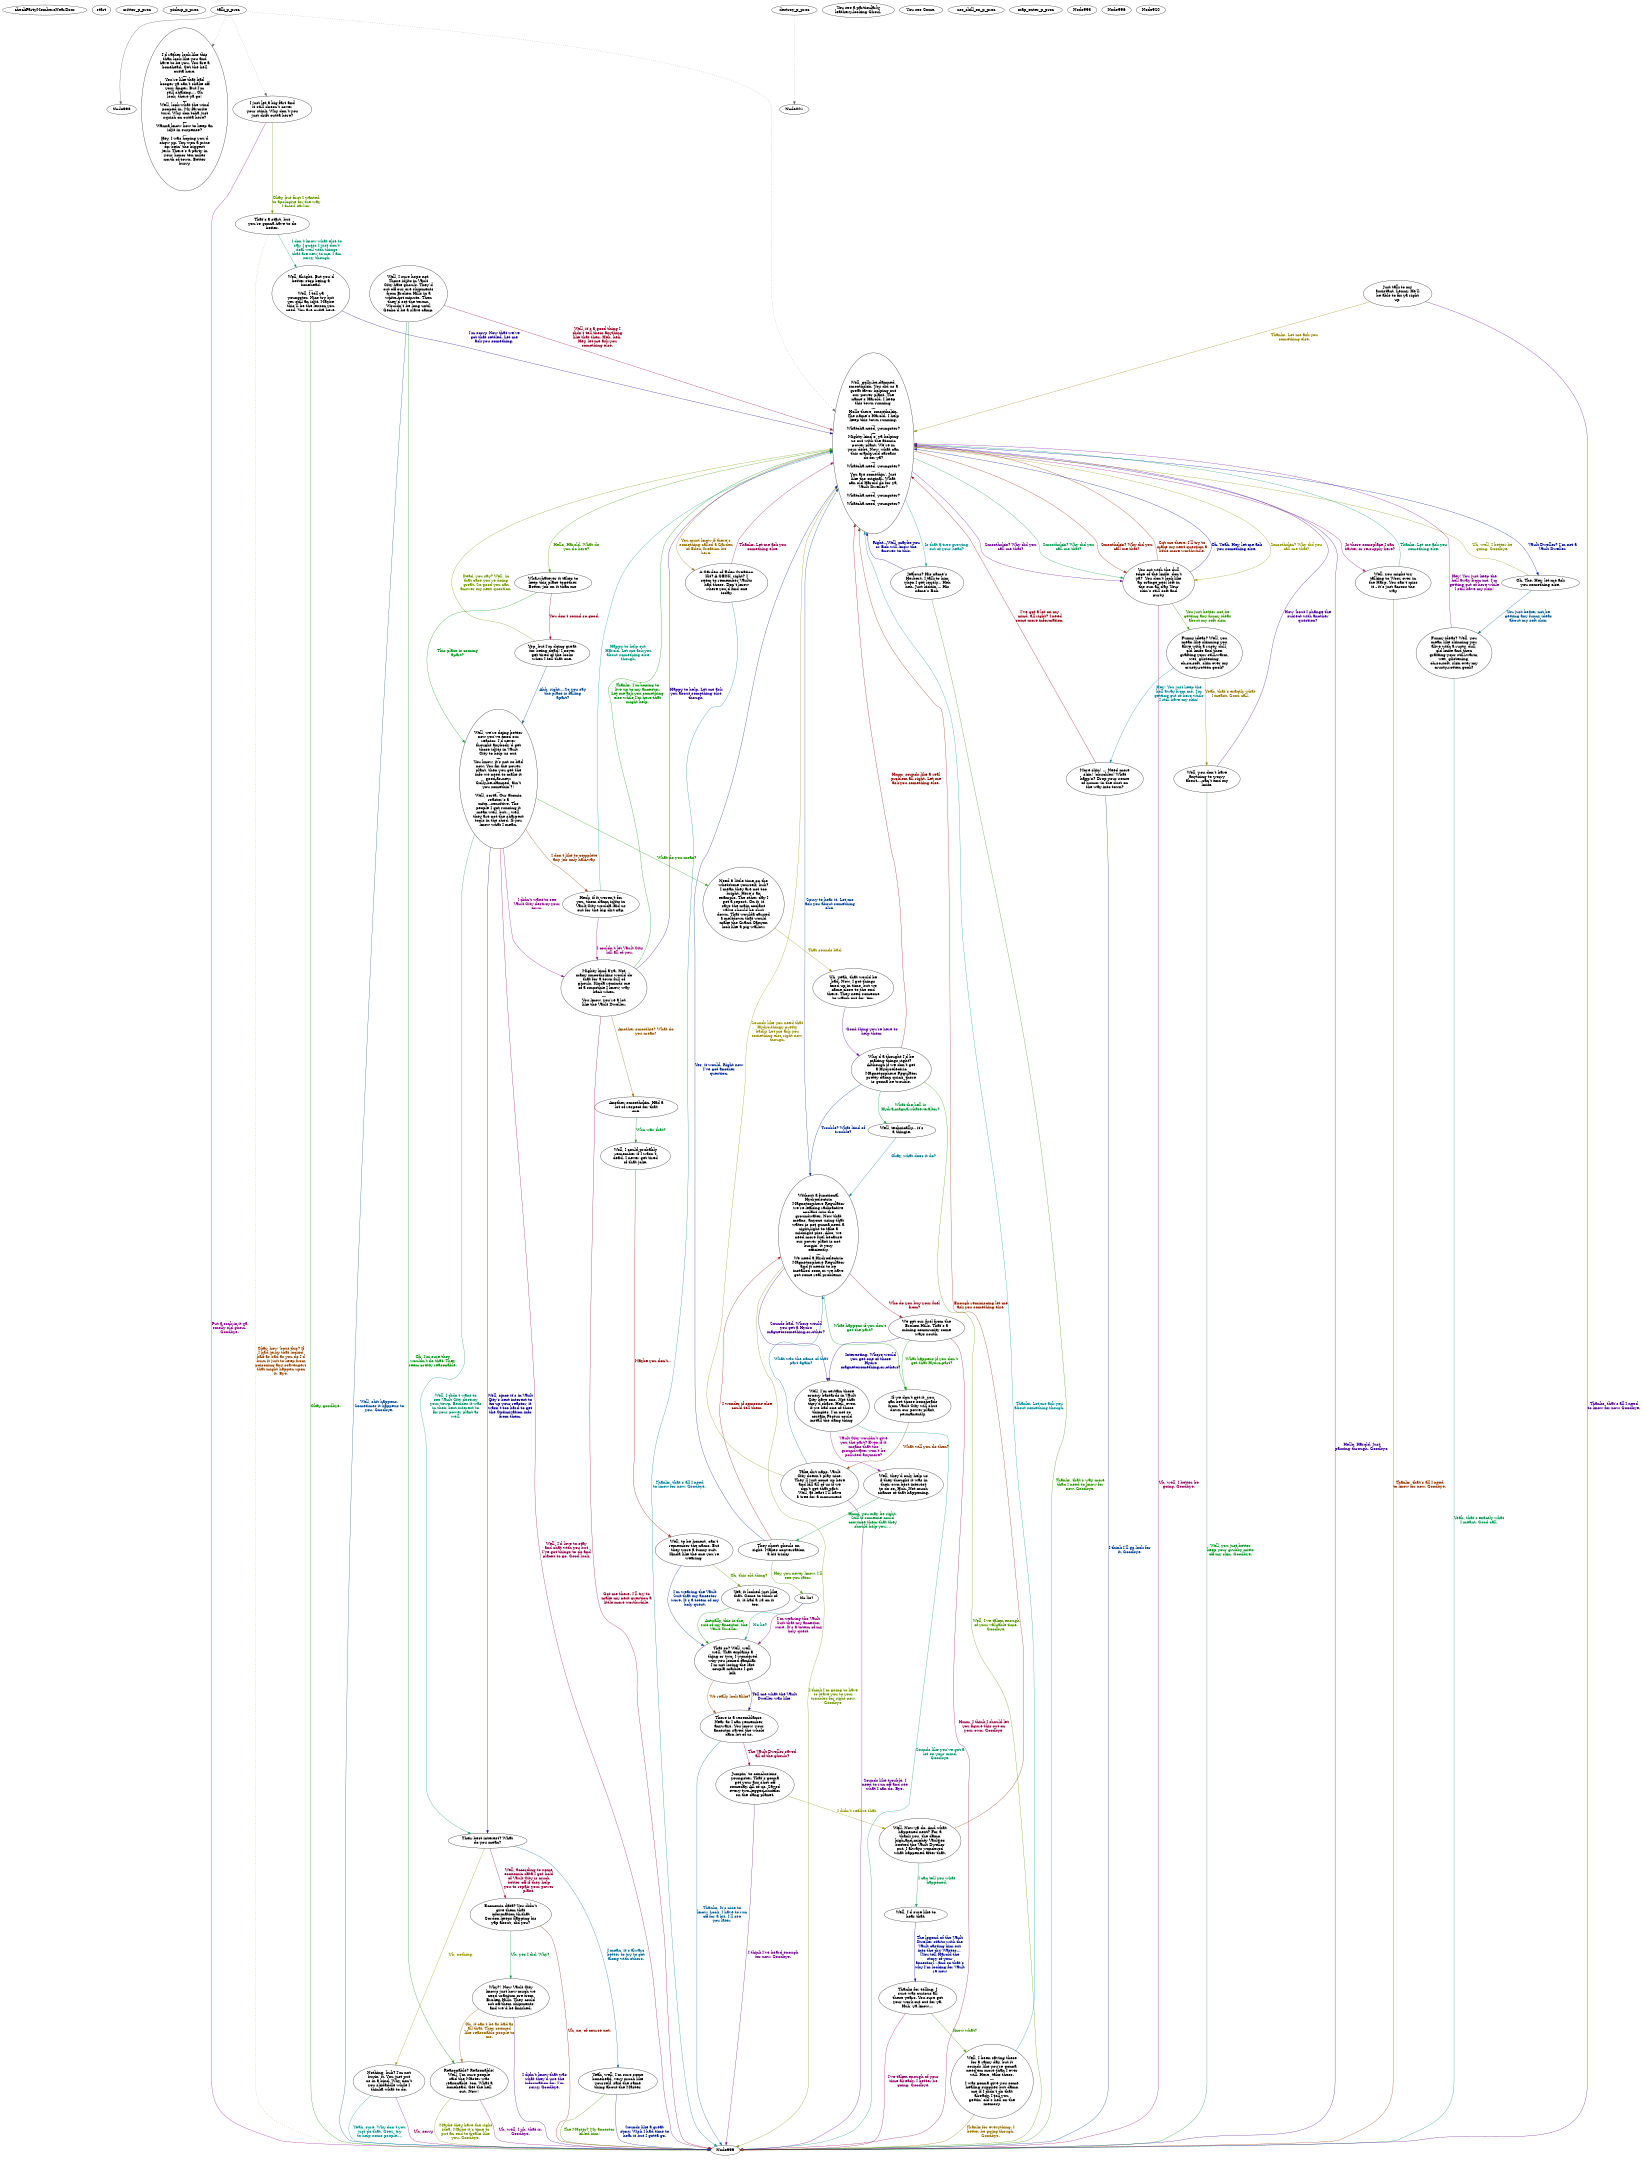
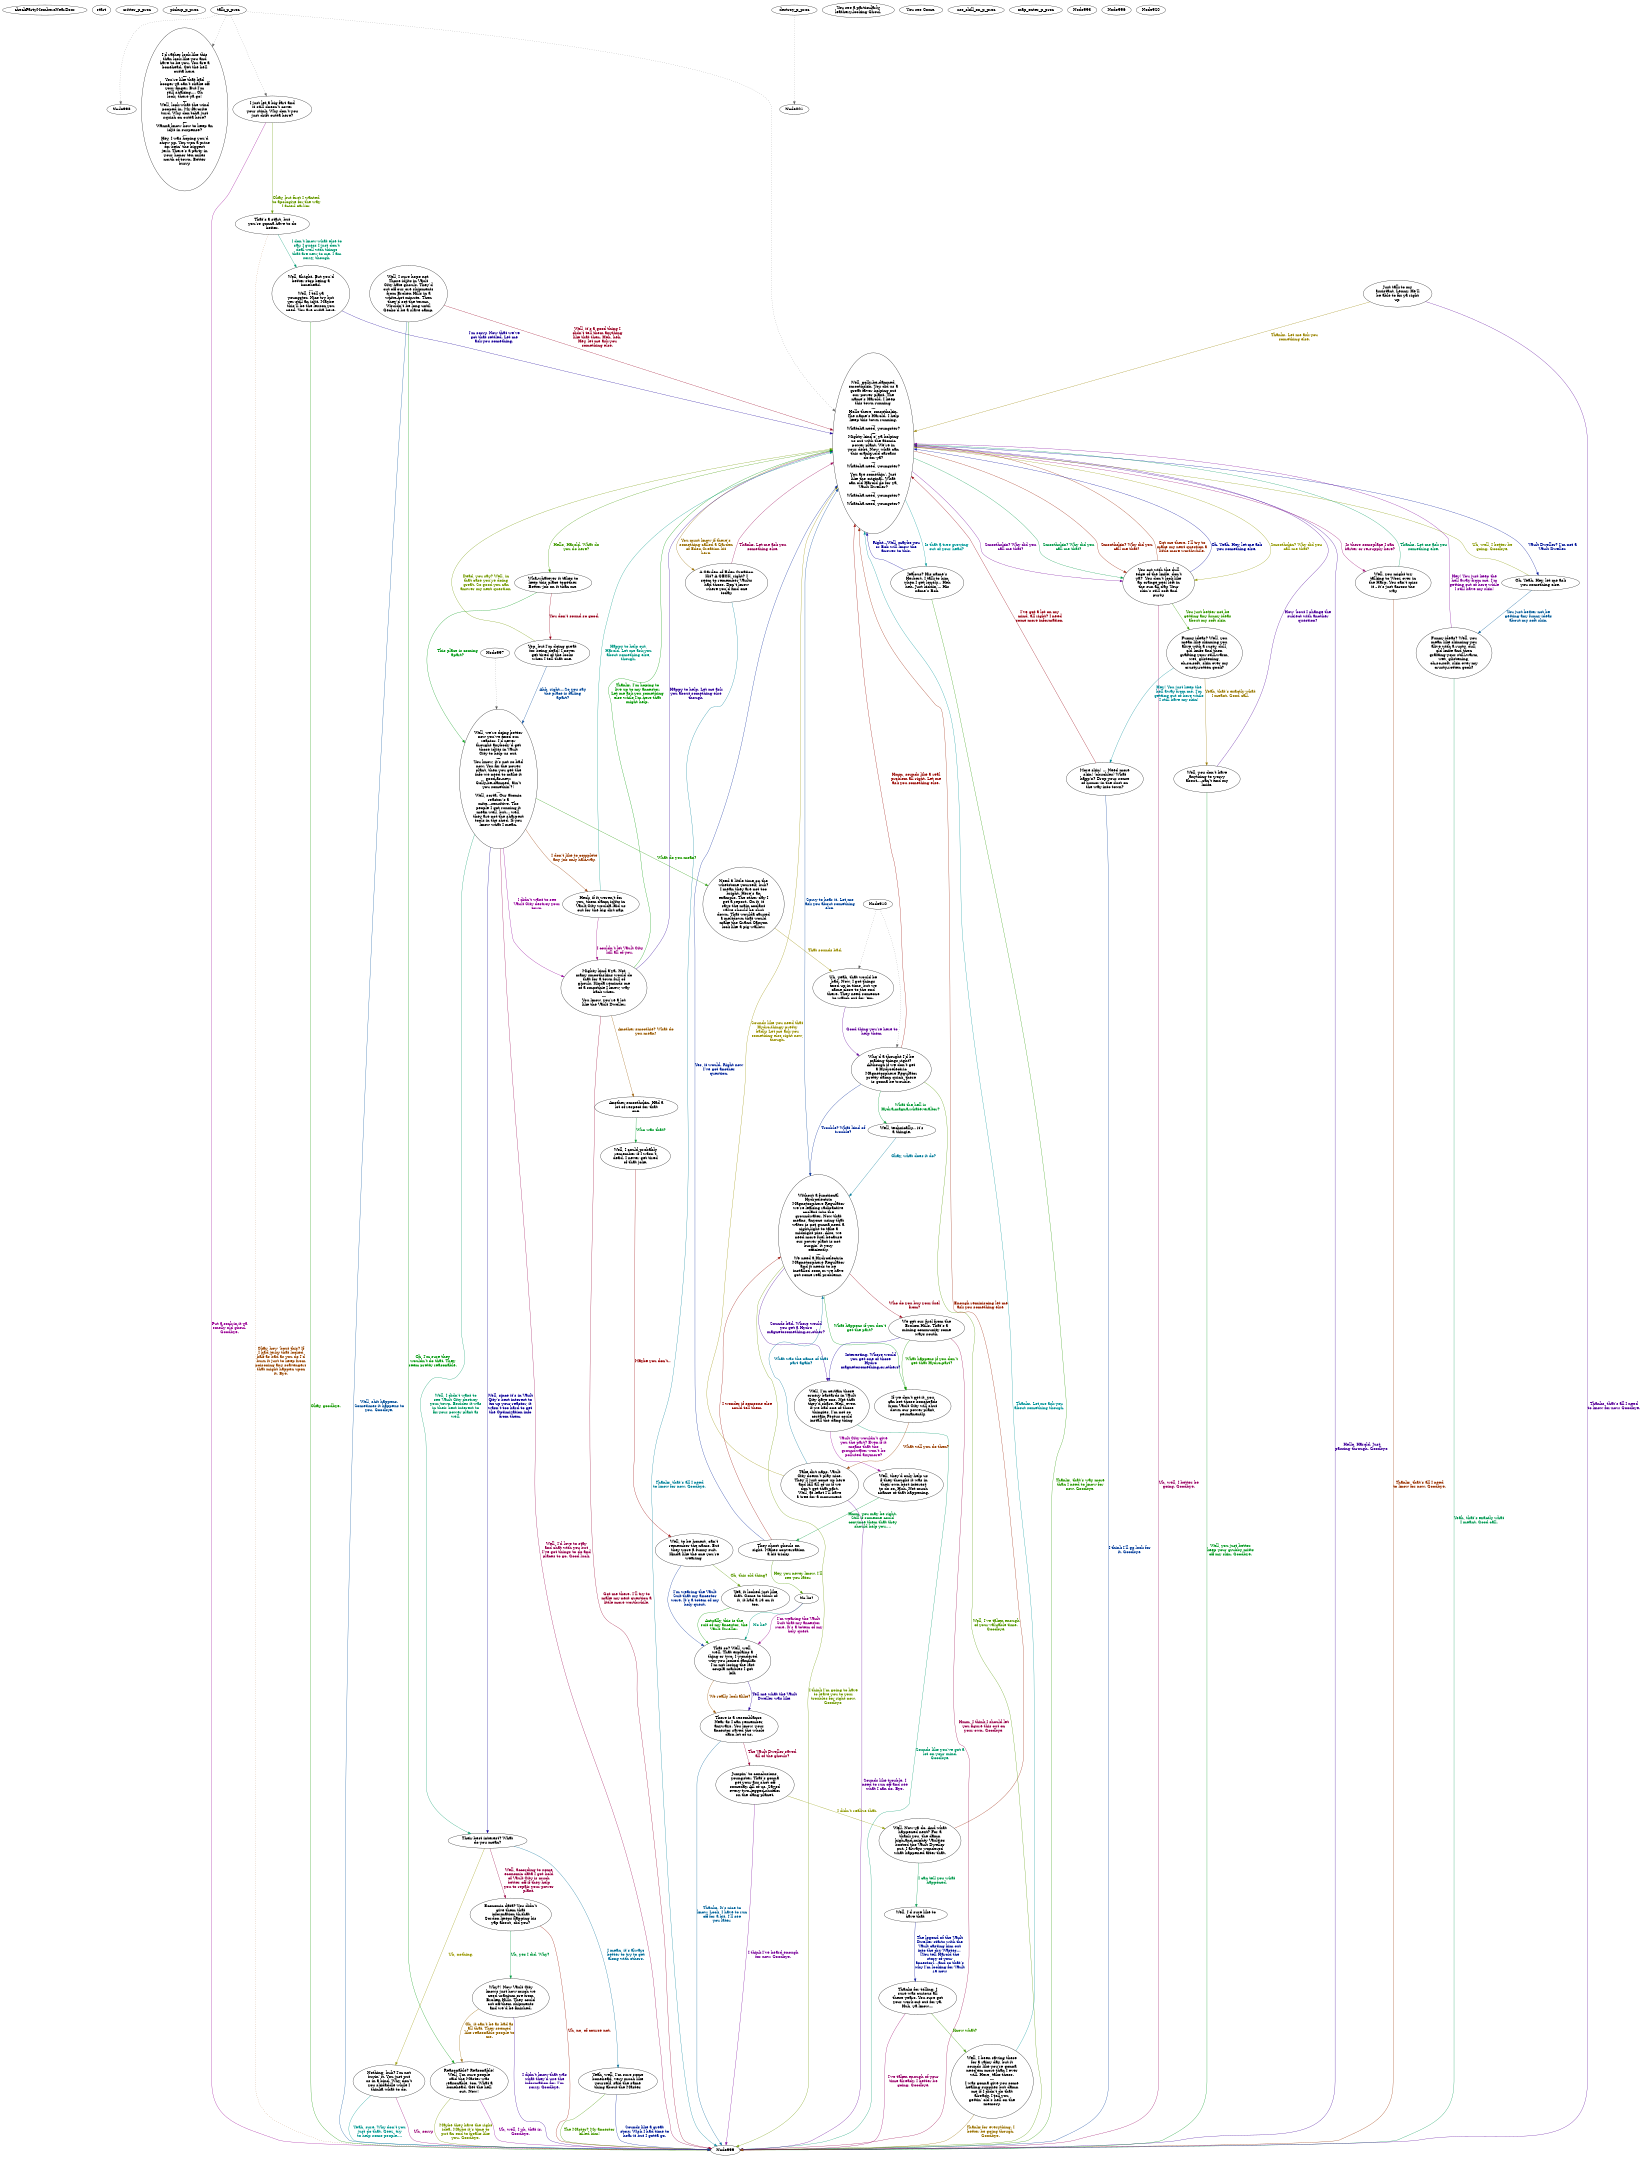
edge "talk_p_proc" -> "Node998": style solid -> dotted
node "Oh. The. Hey, let me ask you something else.": label "Oh. The. Hey, let me ask you something else." -> "Oh. Yeah. Hey, let me ask you something else."
node "Node997": added
node "Node910": added
node "Well, I’d sure like to hear that.": label "Well, I’d sure like to hear that." -> "Well, I’d sure like to have that."
